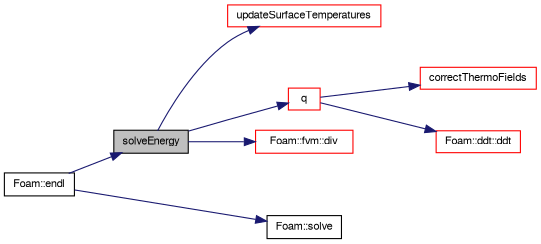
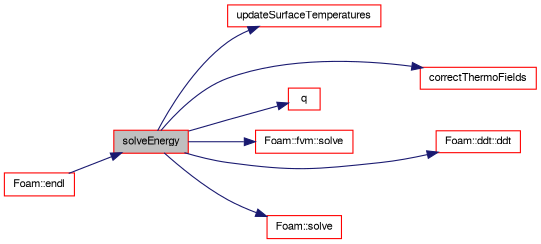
edge "q" -> "correctThermoFields": now "solveEnergy" -> "correctThermoFields"
edge "q" -> "Foam::ddt::ddt": now "solveEnergy" -> "Foam::ddt::ddt"
node "solveEnergy": color black -> red
node "Foam::fvm::div": label "Foam::fvm::div" -> "Foam::fvm::solve"
node "Foam::endl": color black -> red
edge "Foam::endl" -> "Foam::solve": now "solveEnergy" -> "Foam::solve"
node "Foam::solve": color black -> red
